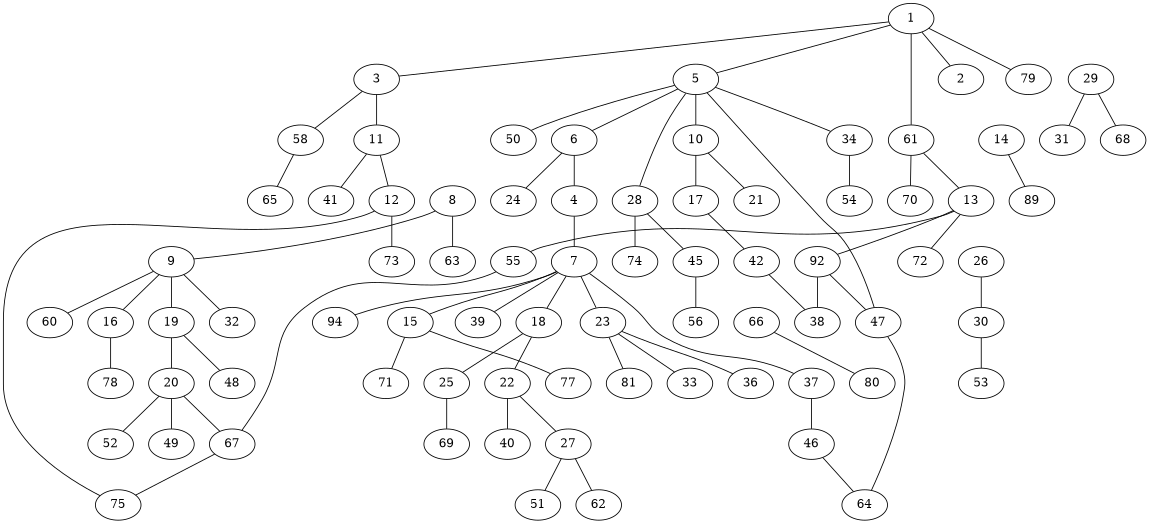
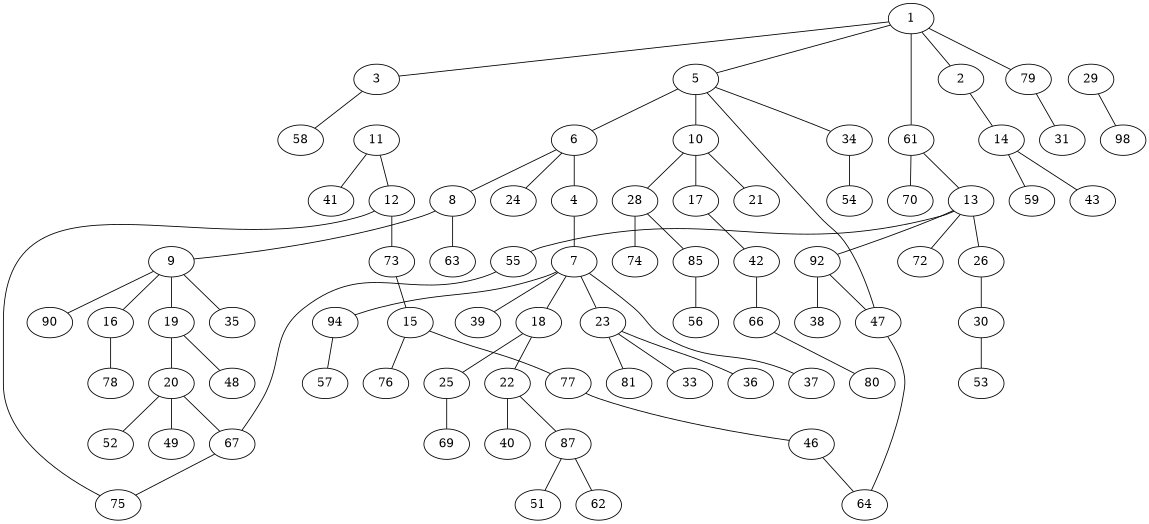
edge "3" -- "11": removed
edge "2" -- "14": added
edge "29" -- "31": now "79" -- "31"
edge "5" -- "28": now "10" -- "28"
node "50": removed
node "68": label "68" -> "98"
edge "6" -- "8": added
node "65": removed
node "89": label "89" -> "59"
node "43": added
edge "13" -- "26": added
node "45": label "45" -> "85"
edge "42" -- "38": now "42" -- "66"
edge "7" -- "15": now "73" -- "15"
node "60": label "60" -> "90"
node "32": label "32" -> "35"
node "57": added
node "71": label "71" -> "76"
edge "37" -- "46": now "77" -- "46"
node "27": label "27" -> "87"
